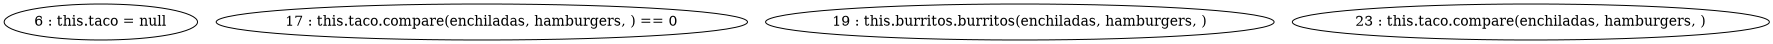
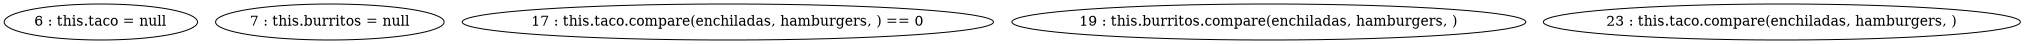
node "7 : this.burritos = null": added
node "19 : this.burritos.burritos(enchiladas, hamburgers, )": label "19 : this.burritos.burritos(enchiladas, hamburgers, )" -> "19 : this.burritos.compare(enchiladas, hamburgers, )"
